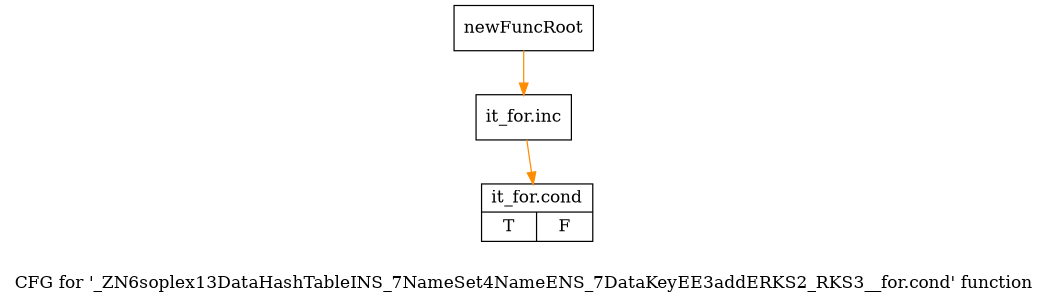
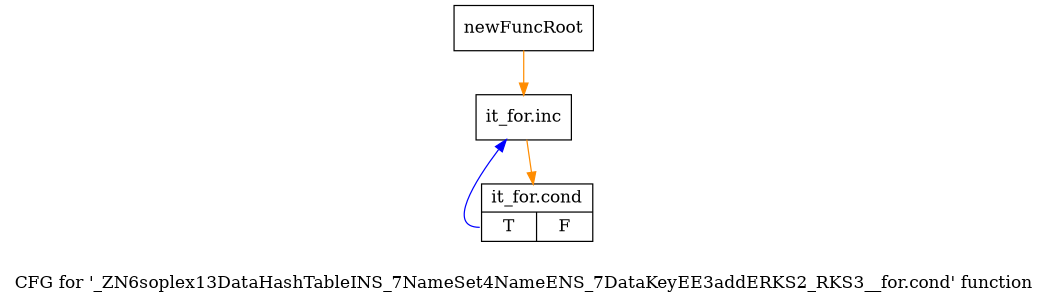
edge "it_for.cond" -> "it_for.inc": added
